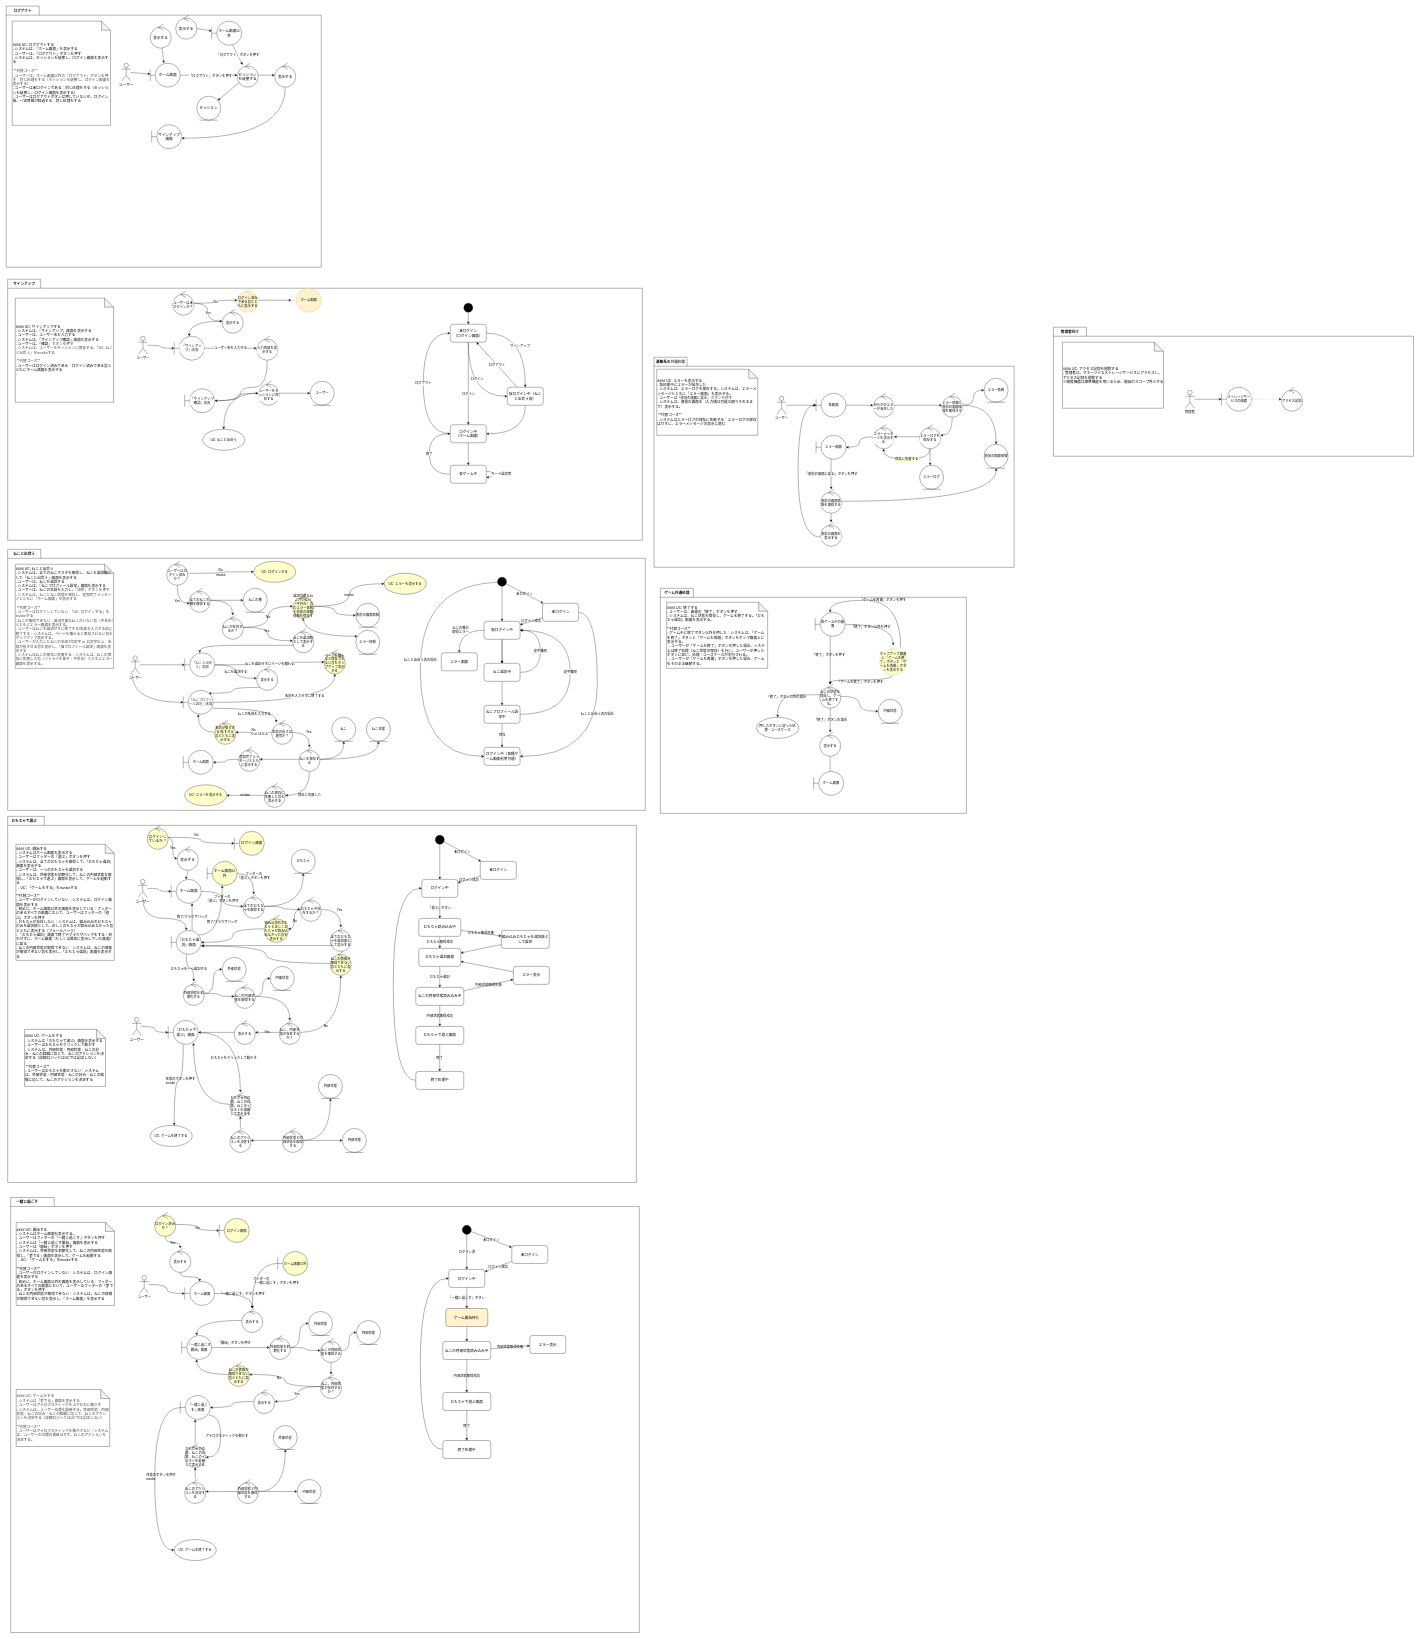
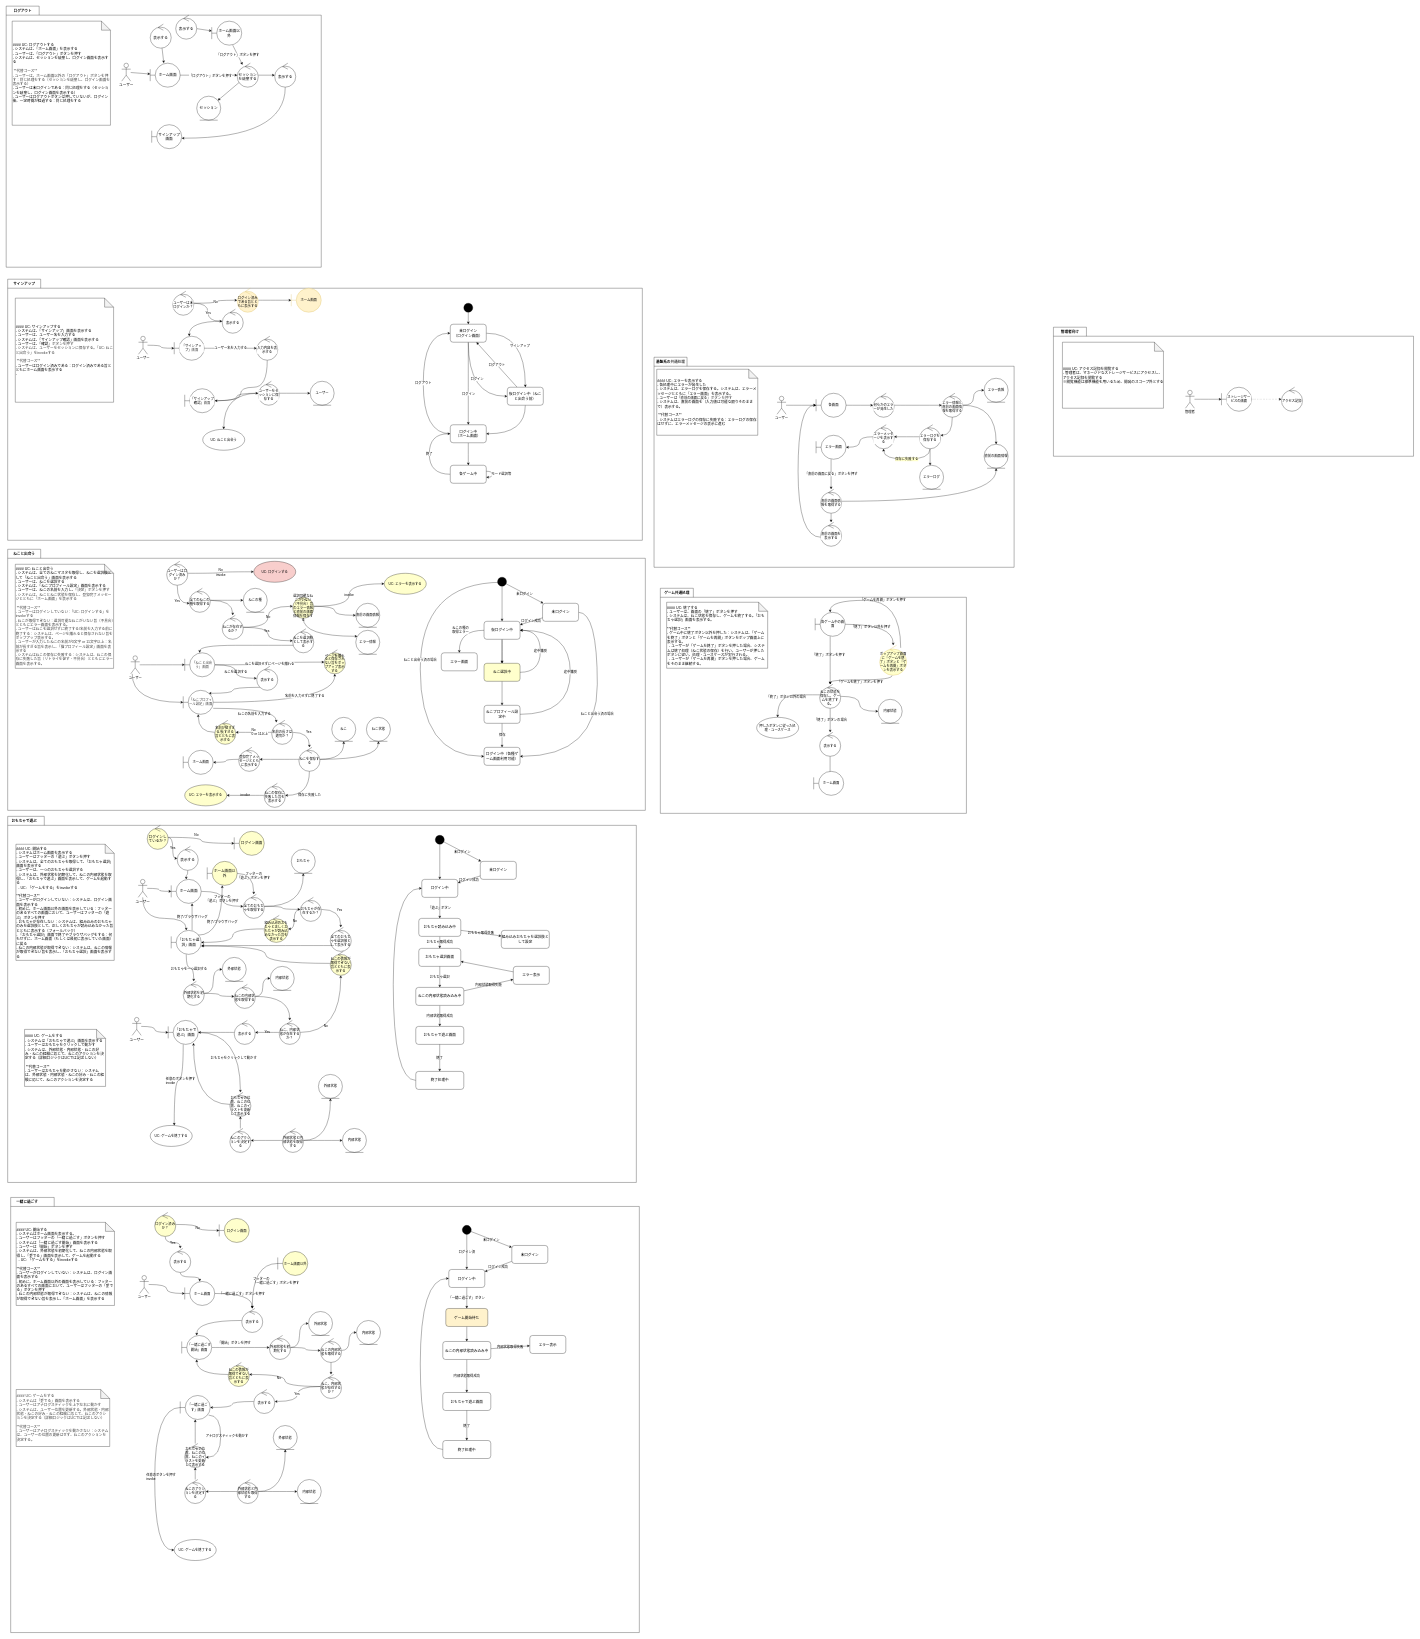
node "UC: ログインする": fillcolor #ffffcc -> #f8cecc
node "ねこ選択中": fillcolor #ffffff -> #ffffcc
edge "組み込みおもちゃを選択肢として設定" -> "おもちゃ選択画面": removed
